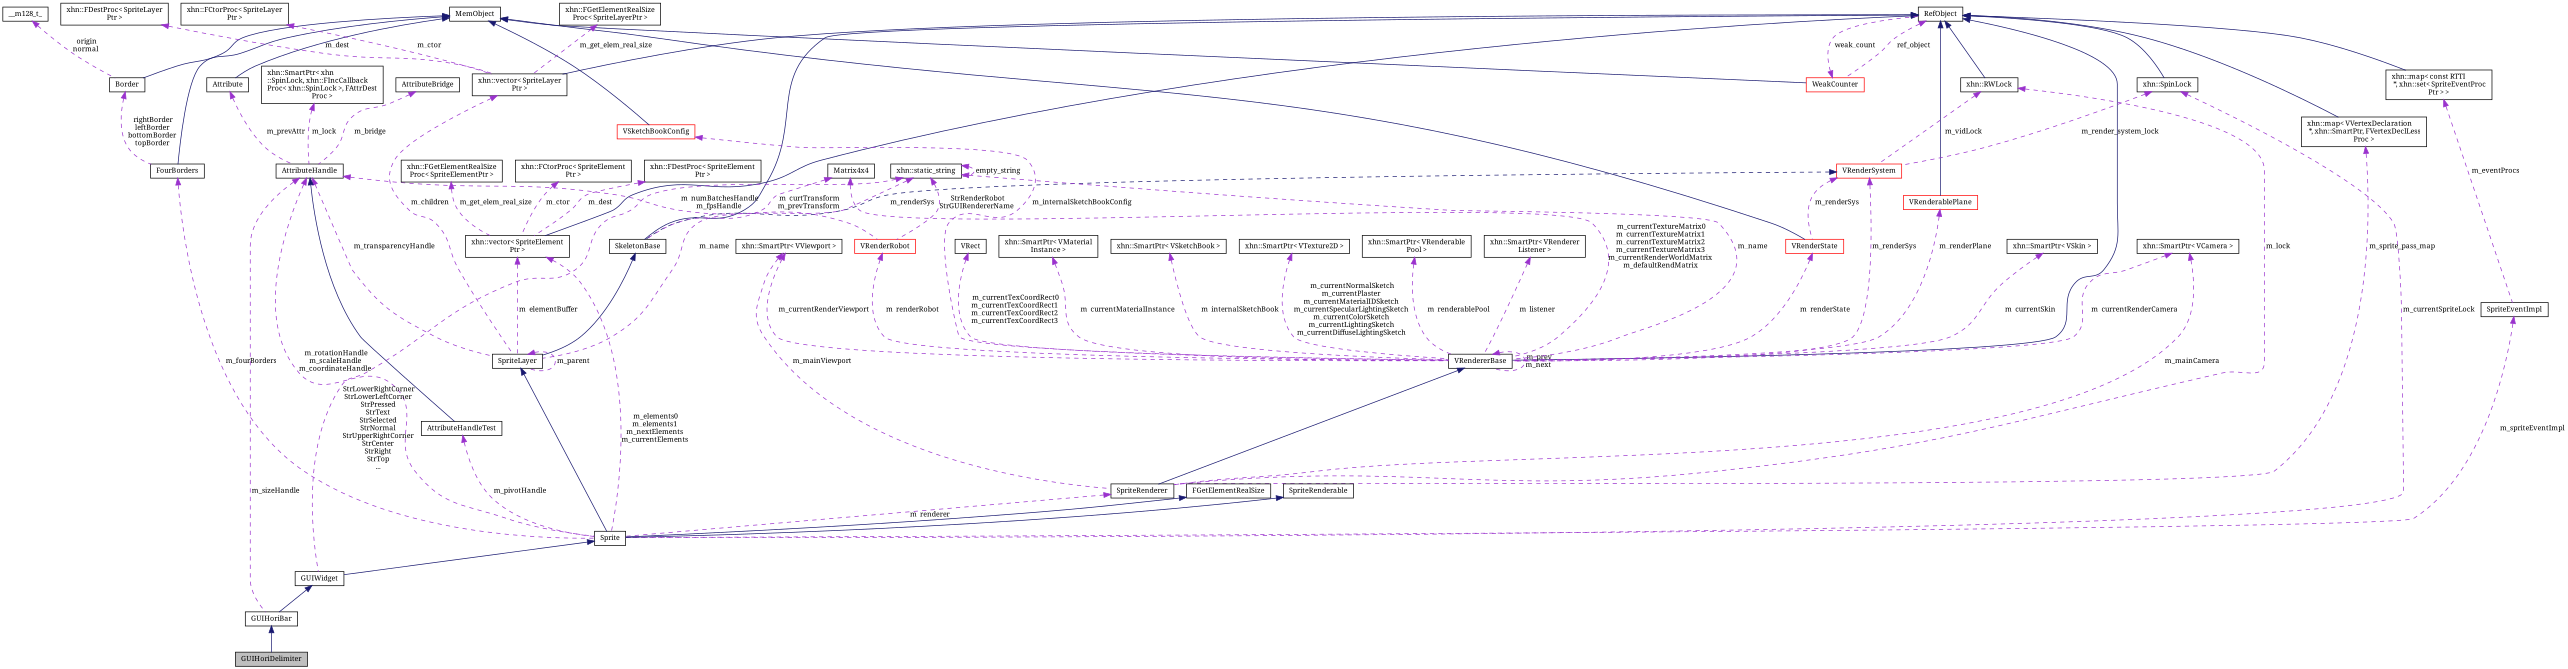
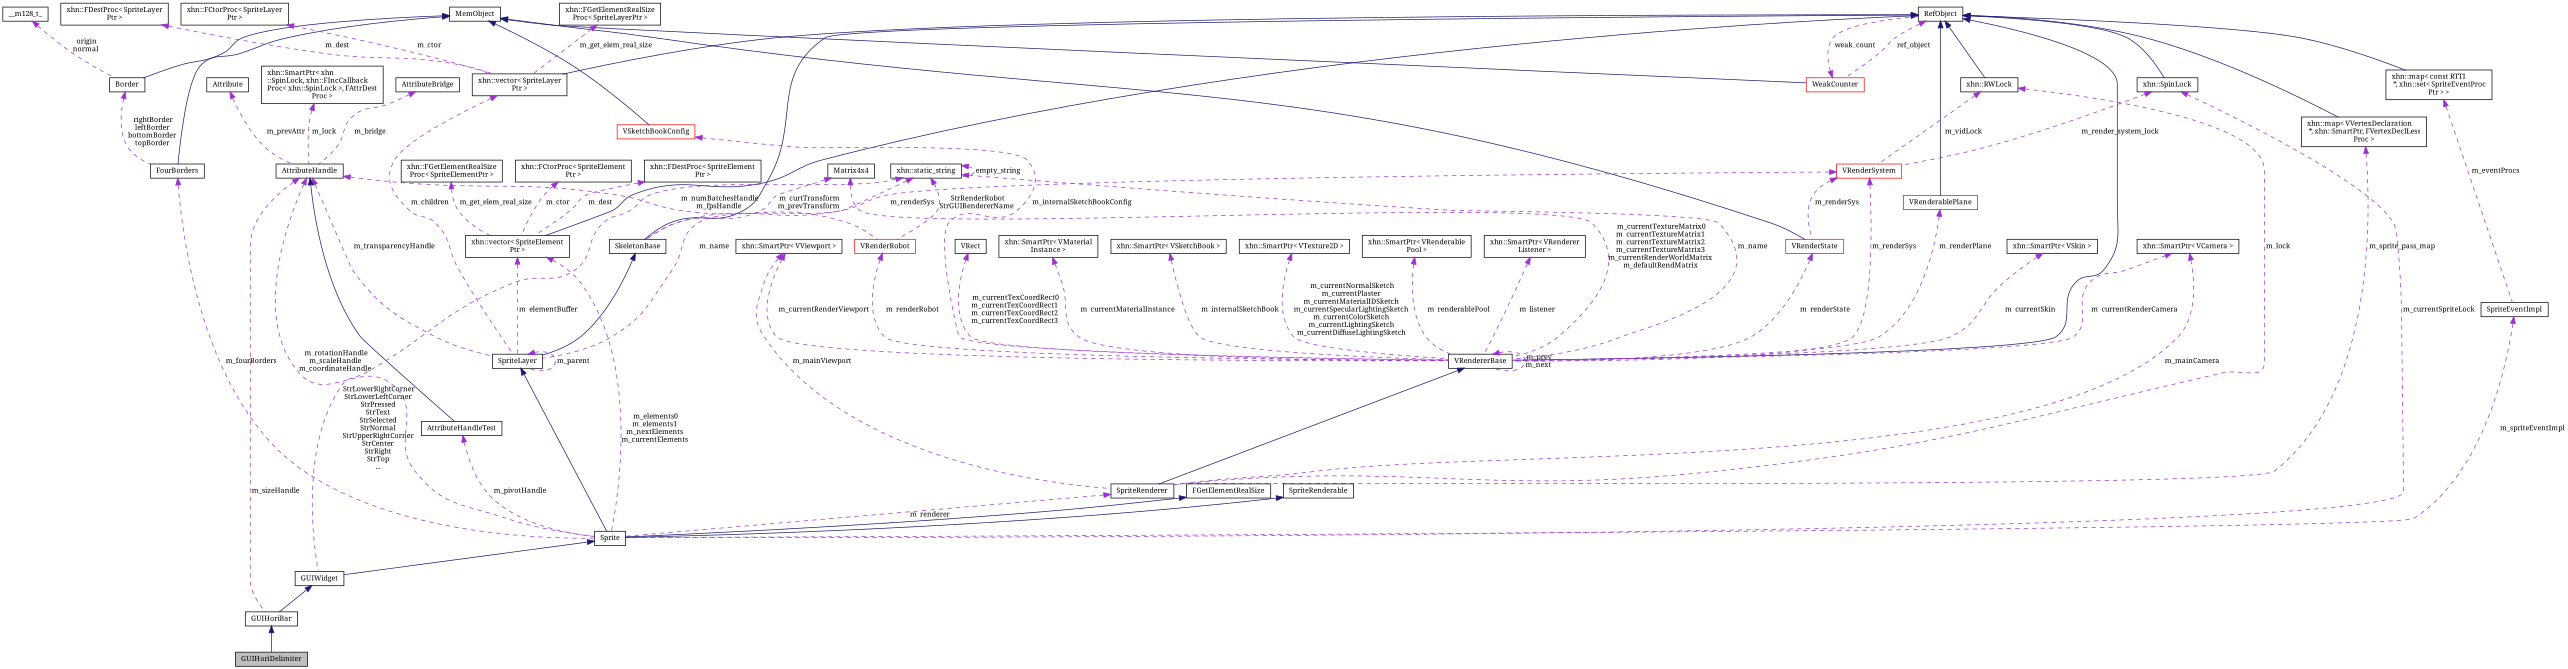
edge "Attribute" -> "MemObject": removed
edge "SkeletonBase" -> "VRenderSystem": color midnightblue -> darkorchid3
